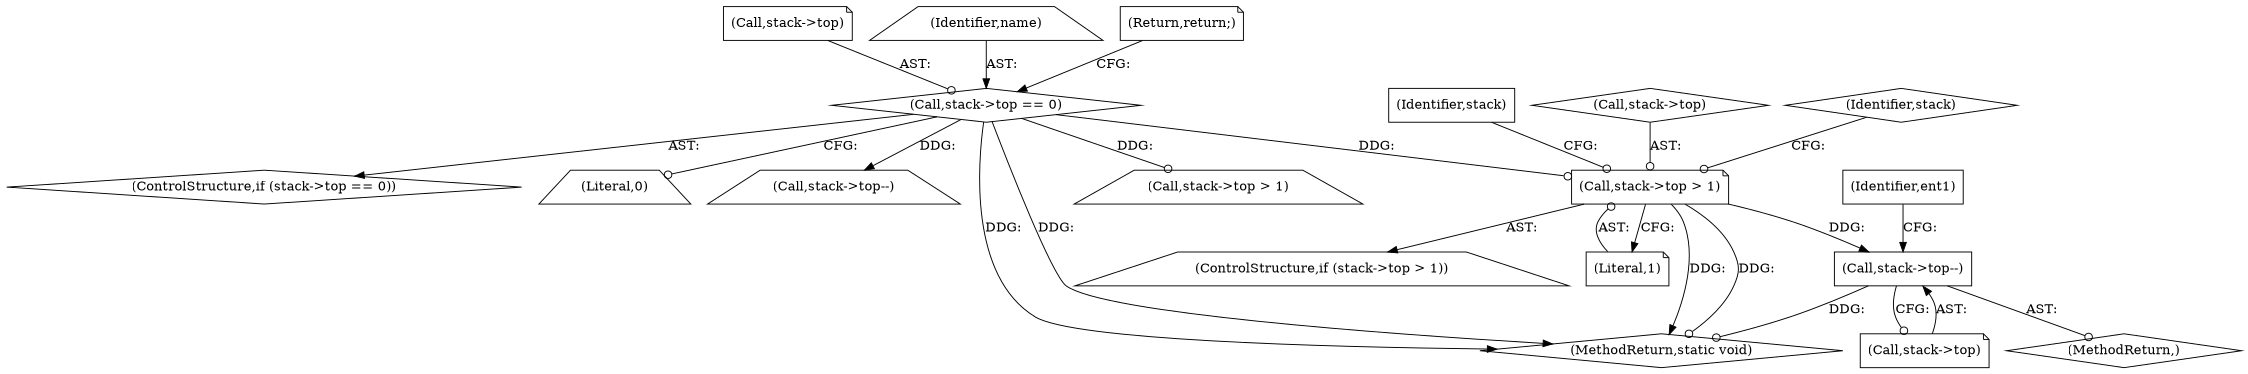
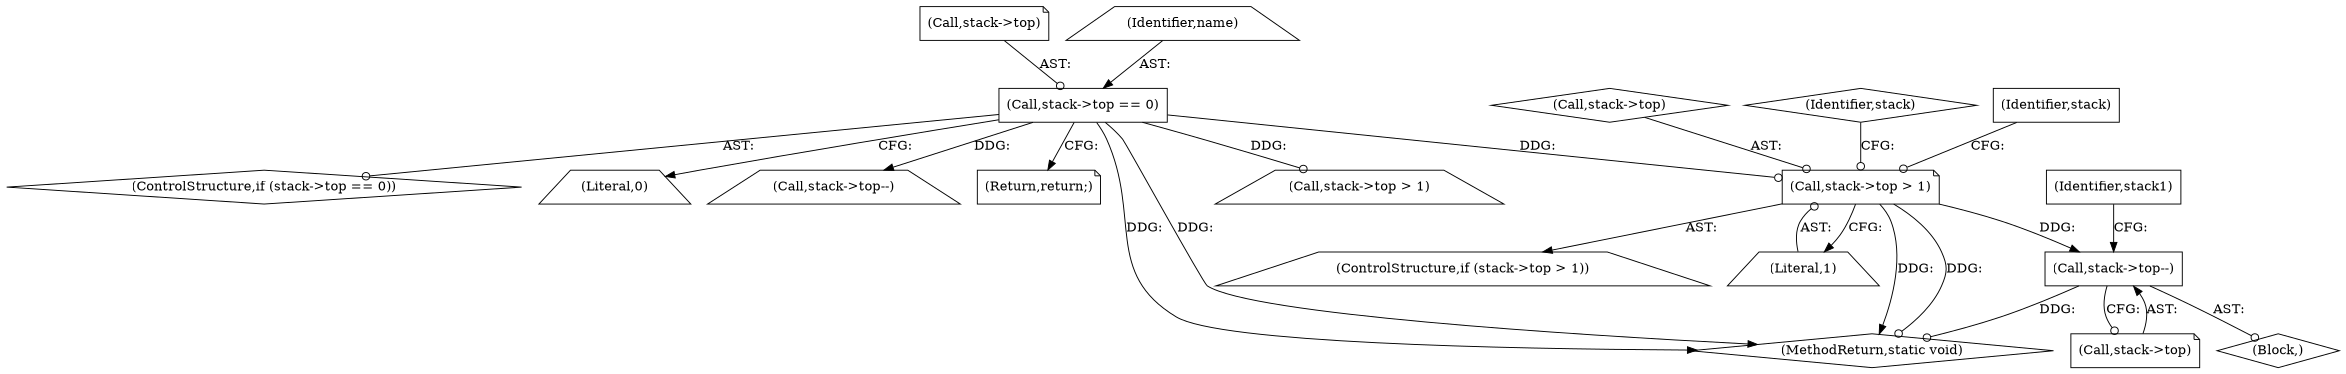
edge "(Return,return;)" -> "(Call,stack->top == 0)": reversed
node "(Call,stack->top == 0)": shape diamond -> box
edge "(Call,stack->top == 0)" -> "(ControlStructure,if (stack->top == 0))": arrowhead normal -> odot
edge "(Call,stack->top == 0)" -> "(Literal,0)": arrowhead odot -> normal
node "(Identifier,ent1)": label "(Identifier,ent1)" -> "(Identifier,stack1)"
node "(Literal,1)": shape note -> trapezium
node "(MethodReturn,)": label "(MethodReturn,)" -> "(Block,)"
